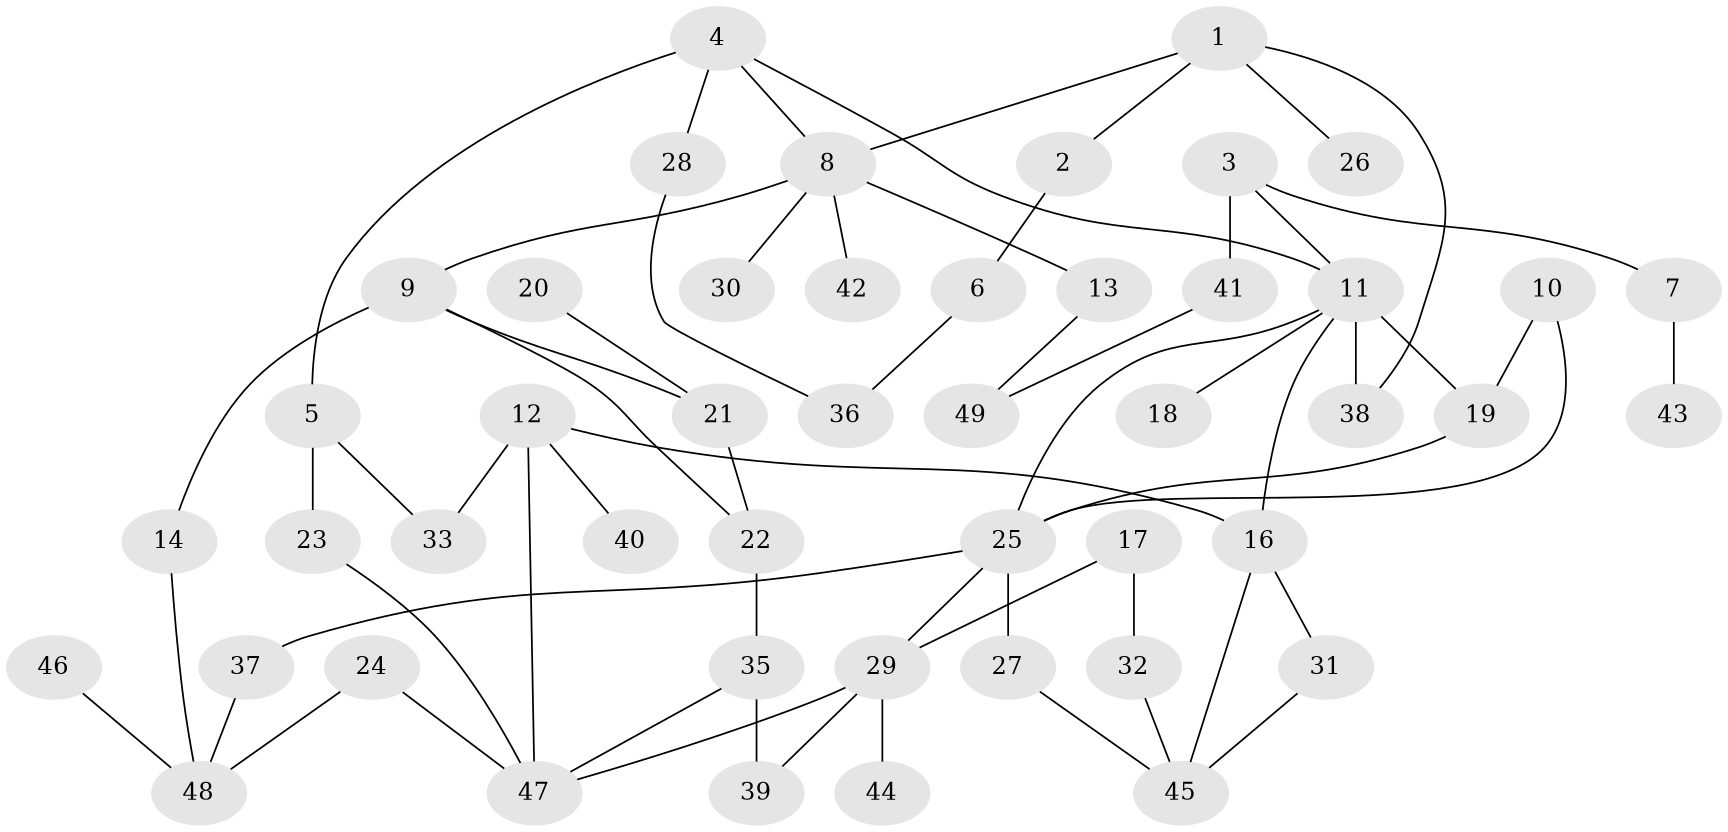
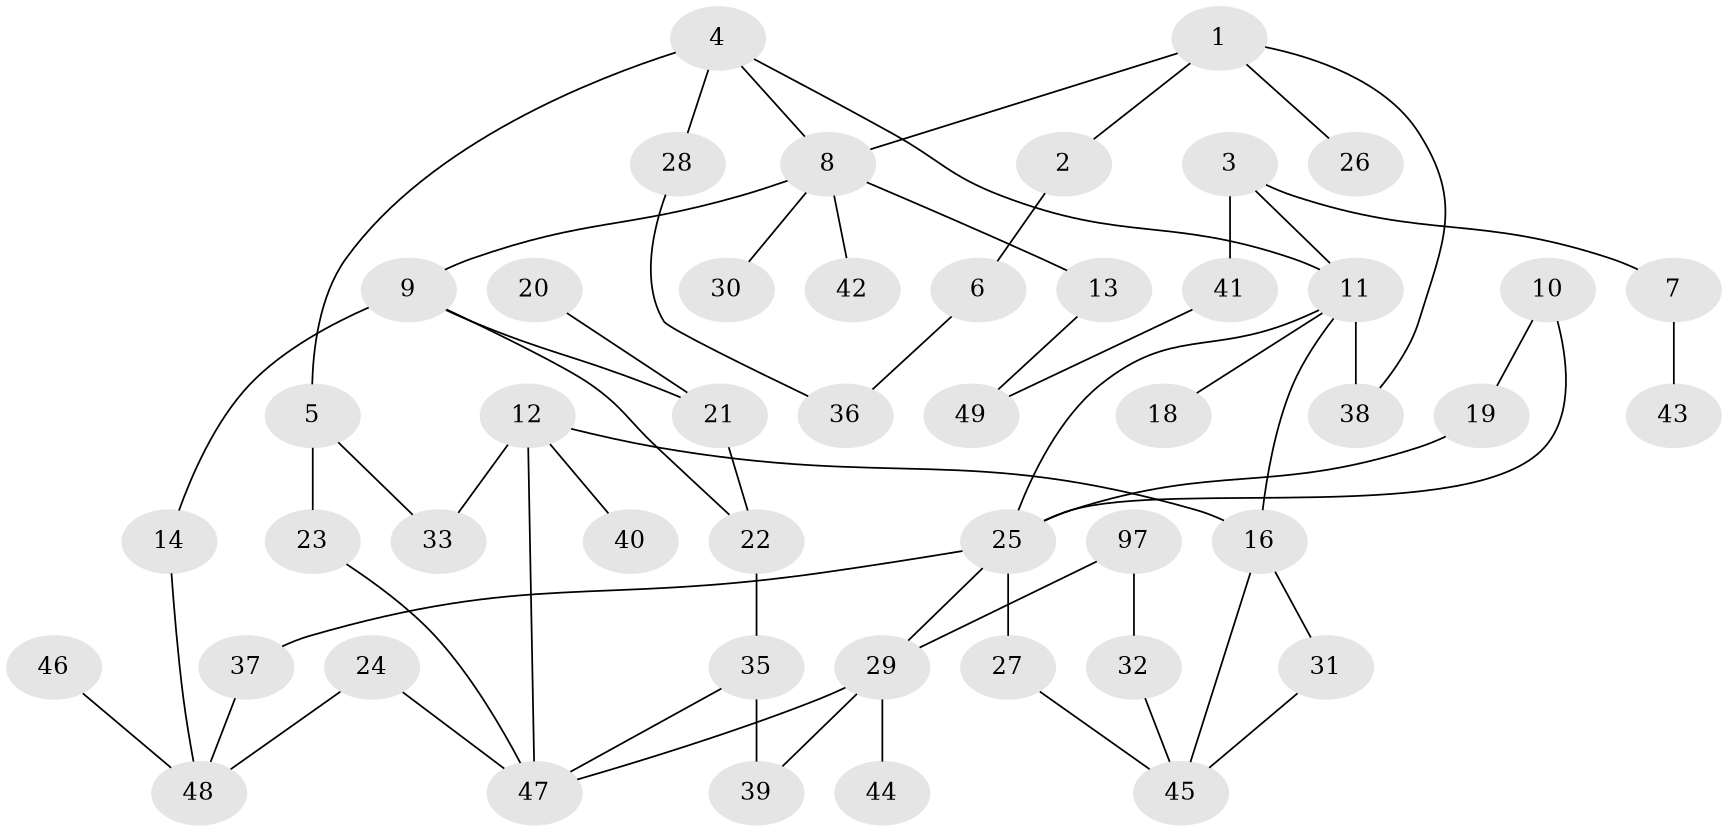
edge "11" -- "19": removed
node "17": label "17" -> "97"
